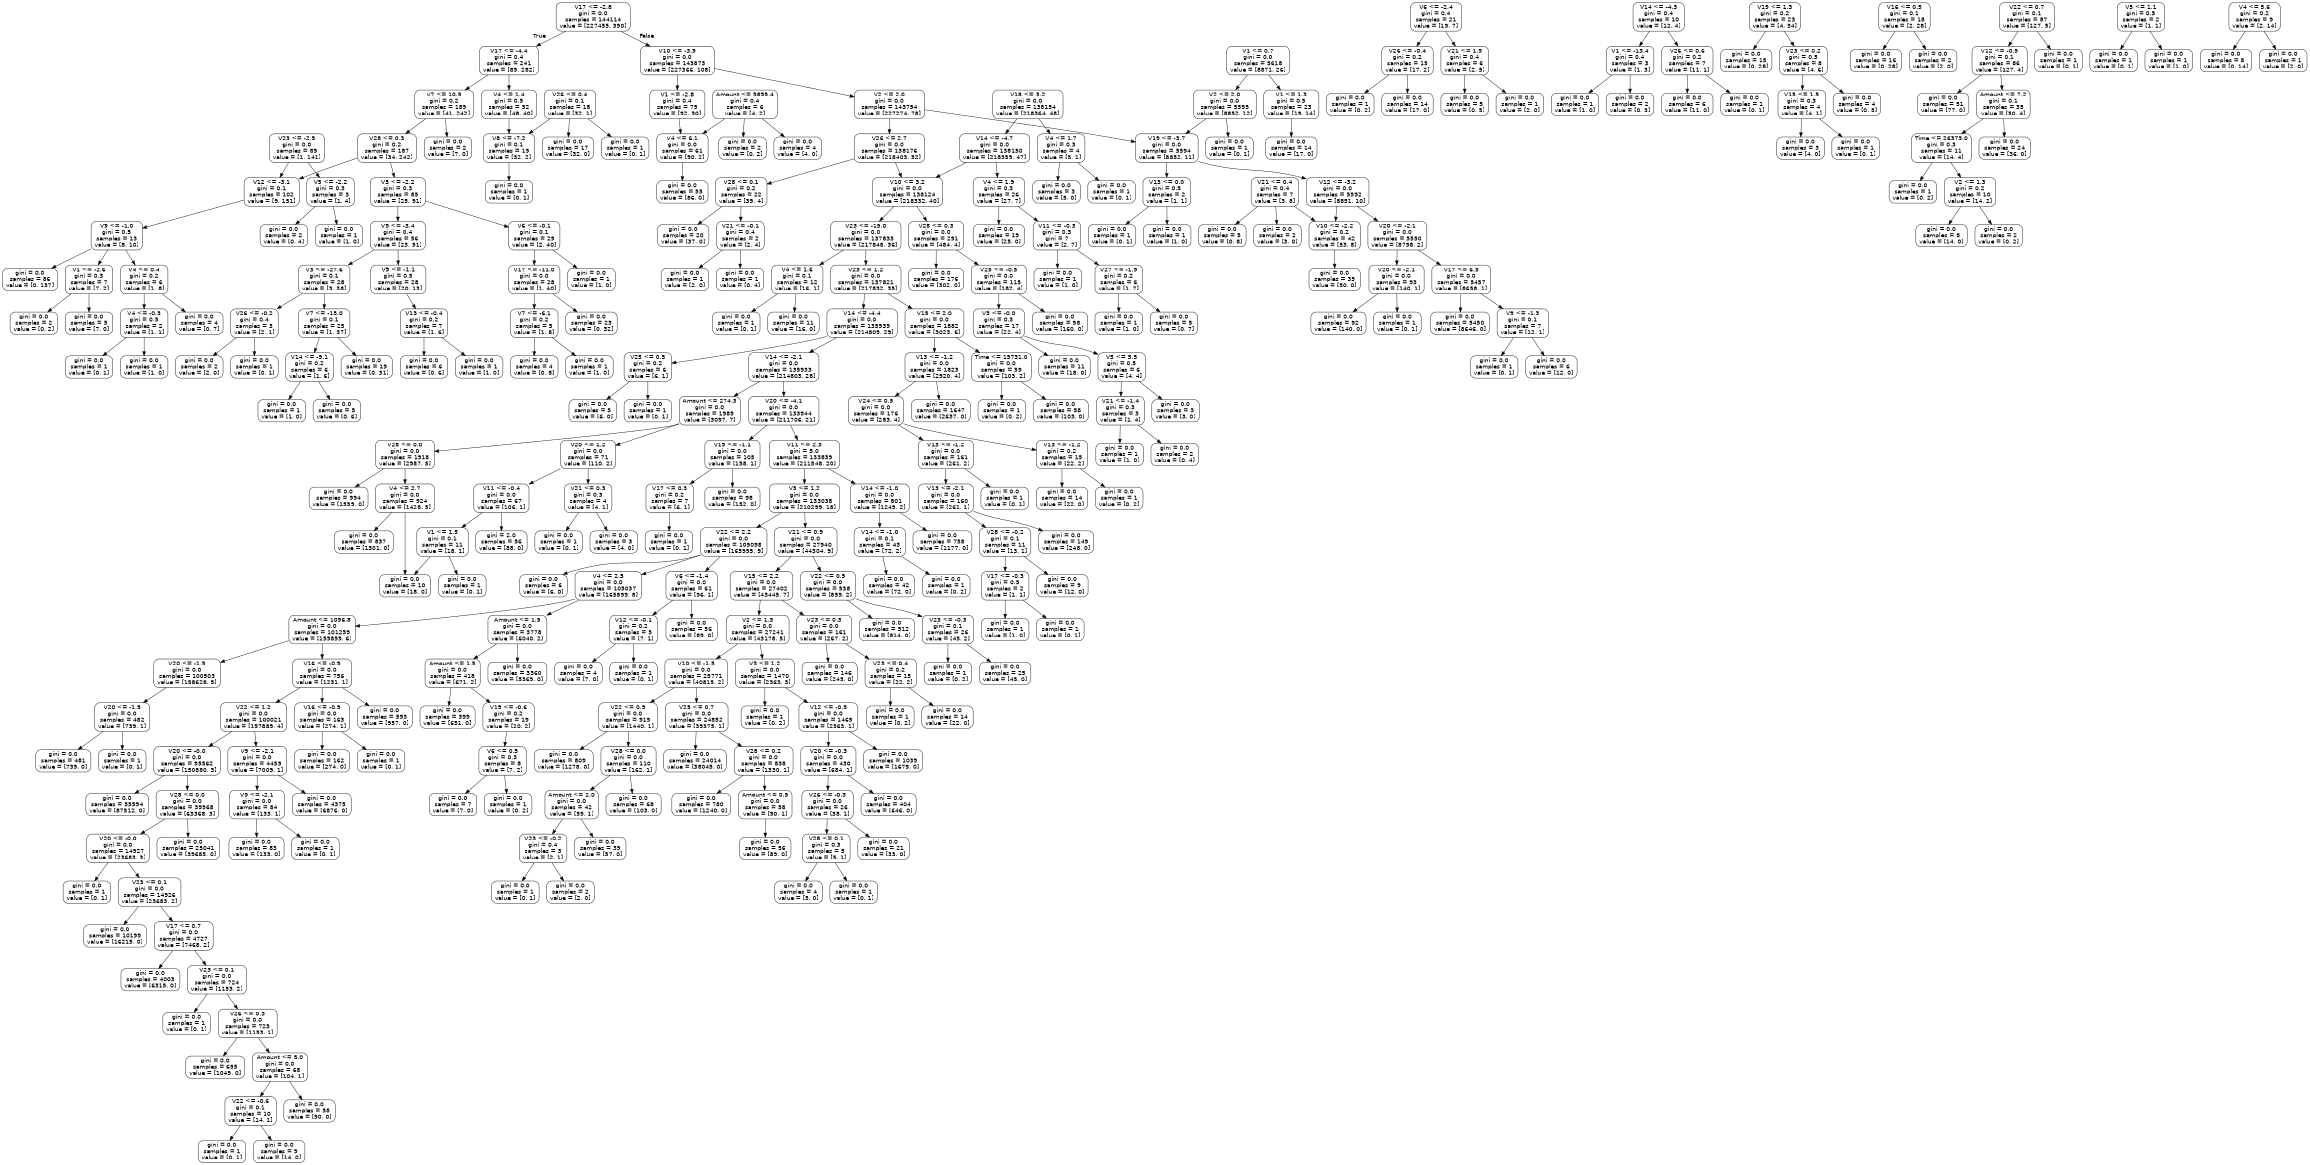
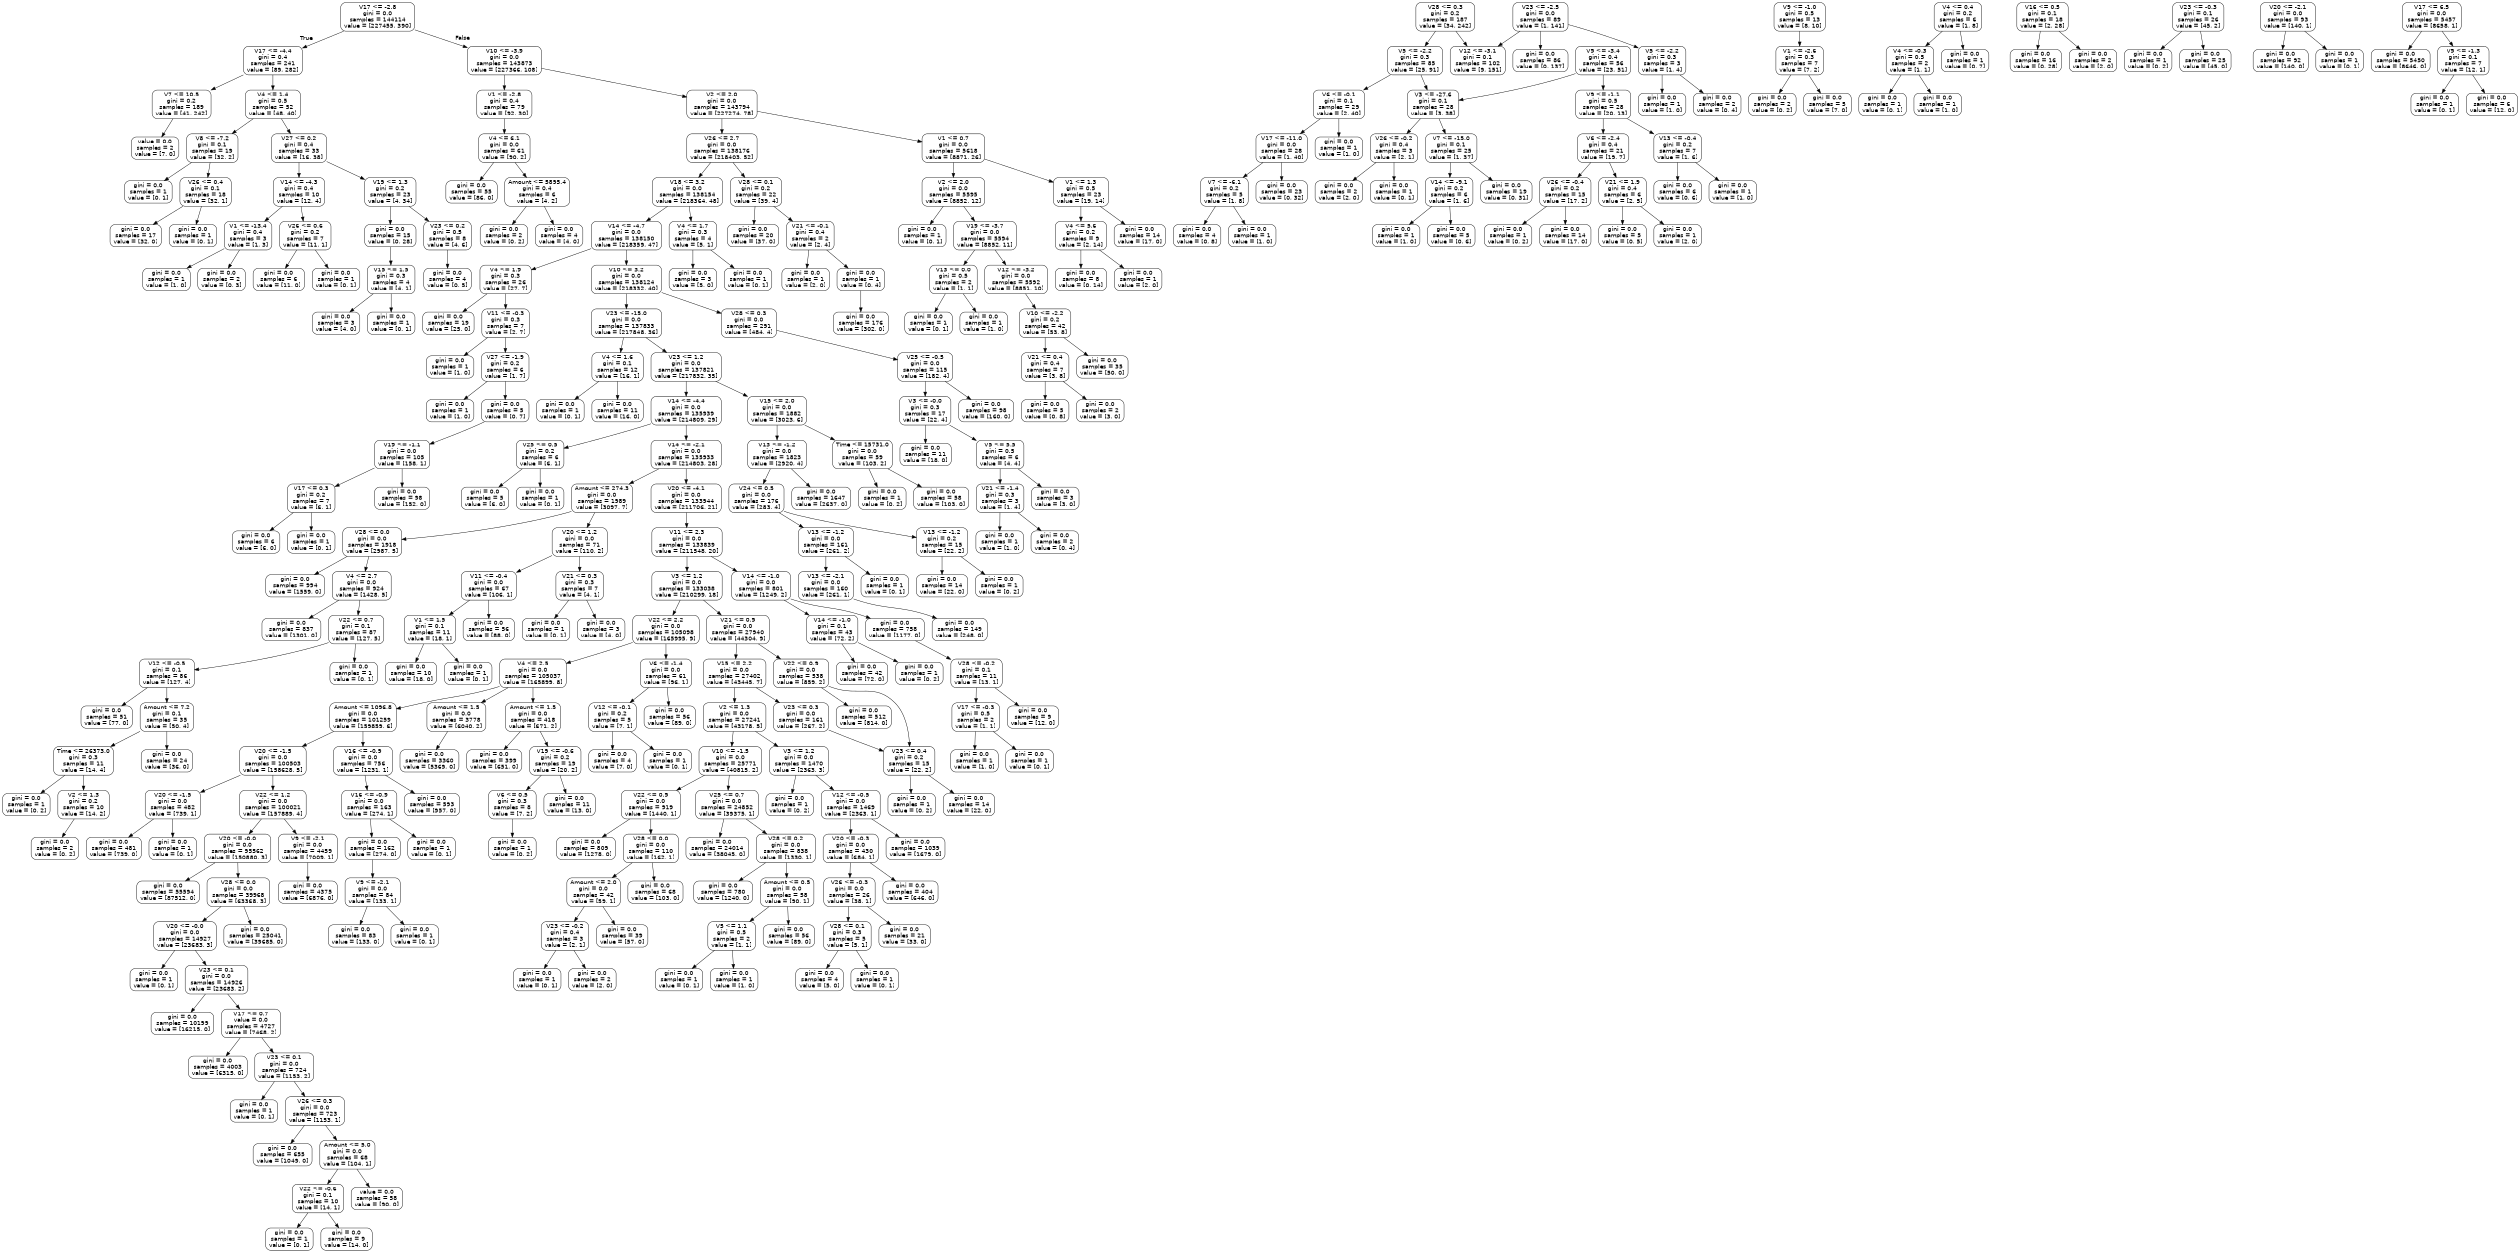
edge "V23 <= 0.2 gini = 0.5 samples = 8 value = [4, 6]" -> "V15 <= 1.5 gini = 0.3 samples = 4 value = [4, 1]": now "gini = 0.0 samples = 15 value = [0, 28]" -> "V15 <= 1.5 gini = 0.3 samples = 4 value = [4, 1]"
edge "V9 <= -1.1 gini = 0.5 samples = 28 value = [20, 13]" -> "V6 <= -2.4 gini = 0.4 samples = 21 value = [19, 7]": added
edge "V7 <= 10.5 gini = 0.2 samples = 189 value = [41, 242]" -> "V28 <= 0.3 gini = 0.2 samples = 187 value = [34, 242]": removed
edge "V26 <= 0.4 gini = 0.1 samples = 18 value = [32, 1]" -> "V8 <= -7.2 gini = 0.1 samples = 19 value = [32, 2]": reversed
edge "Amount <= 5895.4 gini = 0.4 samples = 6 value = [4, 2]" -> "V4 <= 6.1 gini = 0.0 samples = 61 value = [90, 2]": reversed
edge "V2 <= 2.0 gini = 0.0 samples = 143794 value = [227274, 78]" -> "V19 <= -3.7 gini = 0.0 samples = 5594 value = [8852, 11]": now "V2 <= 2.0 gini = 0.0 samples = 143794 value = [227274, 78]" -> "V1 <= 0.7 gini = 0.0 samples = 5618 value = [8871, 26]"
node "V27 <= 0.2 gini = 0.4 samples = 33 value = [16, 38]": added
node "gini = 0.0 samples = 2 value = [7, 0]": label "gini = 0.0 samples = 2 value = [7, 0]" -> "value = 0.0 samples = 2 value = [7, 0]"
edge "V26 <= 2.7 gini = 0.0 samples = 138176 value = [218403, 52]" -> "V10 <= 3.2 gini = 0.0 samples = 138124 value = [218332, 40]": now "V26 <= 2.7 gini = 0.0 samples = 138176 value = [218403, 52]" -> "V18 <= 3.2 gini = 0.0 samples = 138154 value = [218364, 48]"
edge "V5 <= -2.2 gini = 0.3 samples = 85 value = [25, 91]" -> "V9 <= -3.4 gini = 0.4 samples = 56 value = [23, 51]": now "V5 <= -2.2 gini = 0.3 samples = 85 value = [25, 91]" -> "V3 <= -27.6 gini = 0.1 samples = 28 value = [3, 38]"
edge "V1 <= 1.3 gini = 0.5 samples = 23 value = [19, 14]" -> "V4 <= 5.6 gini = 0.2 samples = 9 value = [2, 14]": added
edge "V21 <= 0.4 gini = 0.4 samples = 7 value = [3, 8]" -> "V10 <= -2.2 gini = 0.2 samples = 42 value = [53, 8]": reversed
edge "V12 <= -3.1 gini = 0.1 samples = 102 value = [9, 151]" -> "V9 <= -1.0 gini = 0.5 samples = 13 value = [8, 10]": removed
node "V11 <= -0.3 gini = 0.3 gini = 7 value = [2, 7]": label "V11 <= -0.3 gini = 0.3 gini = 7 value = [2, 7]" -> "V11 <= -0.3 gini = 0.3 samples = 7 value = [2, 7]"
node "V20 <= -2.1 gini = 0.0 samples = 5550 value = [8798, 2]": removed
node "gini = 0.0 samples = 8 value = [14, 0]": removed
edge "V9 <= -1.0 gini = 0.5 samples = 13 value = [8, 10]" -> "V4 <= 0.4 gini = 0.2 samples = 6 value = [1, 8]": removed
edge "V28 <= 0.3 gini = 0.0 samples = 291 value = [484, 4]" -> "gini = 0.0 samples = 176 value = [302, 0]": now "gini = 0.0 samples = 1 value = [0, 4]" -> "gini = 0.0 samples = 176 value = [302, 0]"
edge "V9 <= -1.0 gini = 0.5 samples = 13 value = [8, 10]" -> "gini = 0.0 samples = 86 value = [0, 137]": now "V23 <= -2.5 gini = 0.0 samples = 89 value = [1, 141]" -> "gini = 0.0 samples = 86 value = [0, 137]"
node "gini = 0.0 samples = 4 value = [0, 7]": label "gini = 0.0 samples = 4 value = [0, 7]" -> "gini = 0.0 samples = 1 value = [0, 7]"
edge "V20 <= -4.1 gini = 0.0 samples = 133944 value = [211706, 21]" -> "V19 <= -1.1 gini = 0.0 samples = 105 value = [158, 1]": now "gini = 0.0 samples = 5 value = [0, 7]" -> "V19 <= -1.1 gini = 0.0 samples = 105 value = [158, 1]"
node "V11 <= 2.3 gini = 5.0 samples = 133839 value = [211548, 20]": label "V11 <= 2.3 gini = 5.0 samples = 133839 value = [211548, 20]" -> "V11 <= 2.3 gini = 0.0 samples = 133839 value = [211548, 20]"
node "V21 <= 0.3 gini = 0.3 samples = 4 value = [4, 1]": label "V21 <= 0.3 gini = 0.3 samples = 4 value = [4, 1]" -> "V21 <= 0.3 gini = 0.3 samples = 7 value = [4, 1]"
edge "V13 <= -2.1 gini = 0.0 samples = 160 value = [261, 1]" -> "V28 <= -0.2 gini = 0.1 samples = 11 value = [13, 1]": now "gini = 0.0 samples = 758 value = [1177, 0]" -> "V28 <= -0.2 gini = 0.1 samples = 11 value = [13, 1]"
edge "V4 <= 2.7 gini = 0.0 samples = 924 value = [1428, 5]" -> "gini = 0.0 samples = 10 value = [18, 0]": now "V4 <= 2.7 gini = 0.0 samples = 924 value = [1428, 5]" -> "V22 <= 0.7 gini = 0.1 samples = 87 value = [127, 5]"
node "gini = 2.0 samples = 56 value = [88, 0]": label "gini = 2.0 samples = 56 value = [88, 0]" -> "gini = 0.0 samples = 56 value = [88, 0]"
edge "V22 <= 2.2 gini = 0.0 samples = 105098 value = [165995, 9]" -> "gini = 0.0 samples = 6 value = [6, 0]": now "V17 <= 0.3 gini = 0.2 samples = 7 value = [6, 1]" -> "gini = 0.0 samples = 6 value = [6, 0]"
edge "V22 <= 0.9 gini = 0.0 samples = 538 value = [859, 2]" -> "V23 <= -0.3 gini = 0.1 samples = 26 value = [45, 2]": now "V22 <= 0.9 gini = 0.0 samples = 538 value = [859, 2]" -> "V23 <= 0.4 gini = 0.2 samples = 15 value = [22, 2]"
edge "Amount <= 1.5 gini = 0.0 samples = 3778 value = [6040, 2]" -> "Amount <= 1.5 gini = 0.0 samples = 418 value = [671, 2]": now "V4 <= 2.5 gini = 0.0 samples = 105037 value = [165899, 8]" -> "Amount <= 1.5 gini = 0.0 samples = 418 value = [671, 2]"
node "gini = 0.0 samples = 146 value = [245, 0]": removed
edge "V16 <= -0.9 gini = 0.0 samples = 756 value = [1231, 1]" -> "V22 <= 1.2 gini = 0.0 samples = 100021 value = [157889, 4]": now "V20 <= -1.5 gini = 0.0 samples = 100503 value = [158628, 5]" -> "V22 <= 1.2 gini = 0.0 samples = 100021 value = [157889, 4]"
edge "V9 <= -2.1 gini = 0.0 samples = 4459 value = [7009, 1]" -> "V9 <= -2.1 gini = 0.0 samples = 84 value = [133, 1]": now "gini = 0.0 samples = 162 value = [274, 0]" -> "V9 <= -2.1 gini = 0.0 samples = 84 value = [133, 1]"
node "gini = 0.0 samples = 7 value = [7, 0]": removed
node "gini = 0.0 samples = 11 value = [13, 0]": added
edge "Amount <= 0.5 gini = 0.0 samples = 58 value = [90, 1]" -> "V5 <= 1.1 gini = 0.5 samples = 2 value = [1, 1]": added
node "V17 <= 0.7 gini = 0.0 samples = 4727 value = [7468, 2]": label "V17 <= 0.7 gini = 0.0 samples = 4727 value = [7468, 2]" -> "V17 <= 0.7 value = 0.0 samples = 4727 value = [7468, 2]"
node "gini = 0.0 samples = 58 value = [90, 0]": label "gini = 0.0 samples = 58 value = [90, 0]" -> "value = 0.0 samples = 58 value = [90, 0]"
